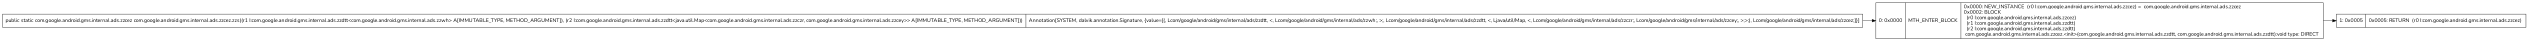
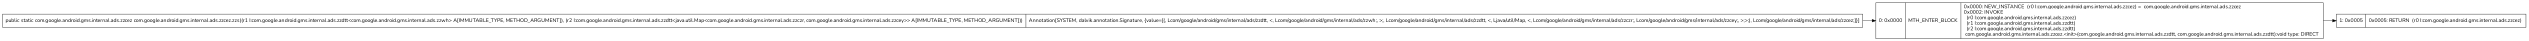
node "0: 0x0000": text "0x0002: BLOCK" -> "0x0002: INVOKE"
